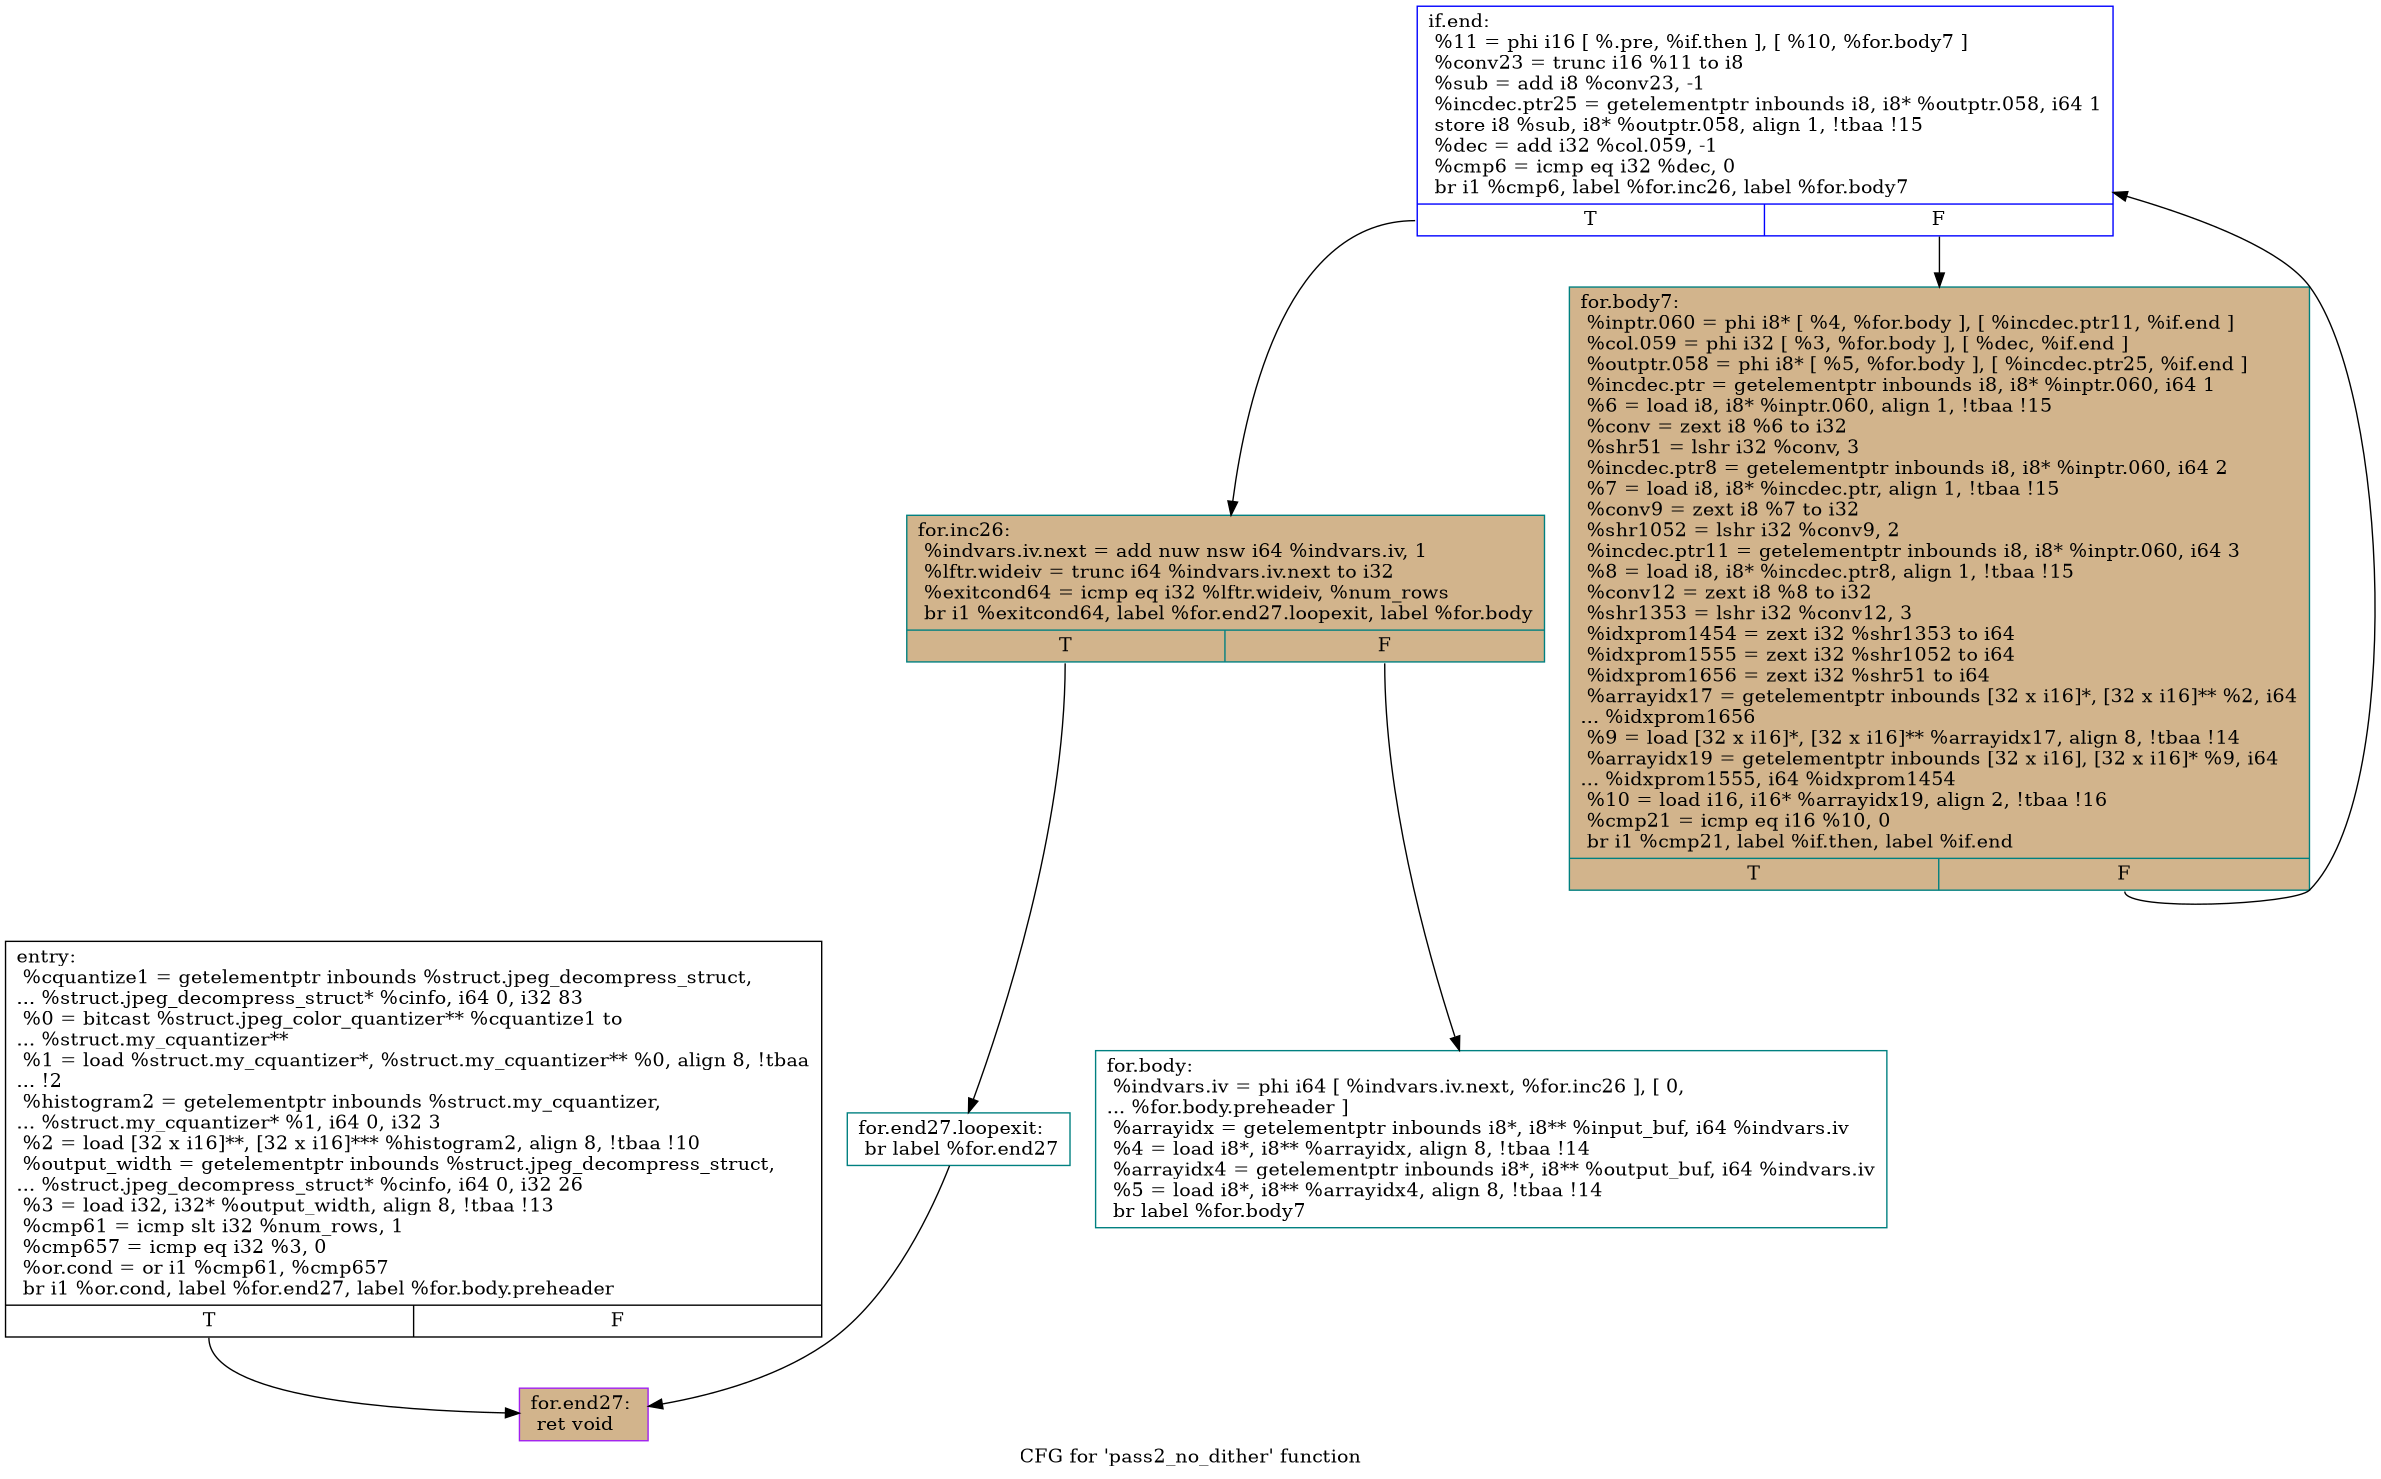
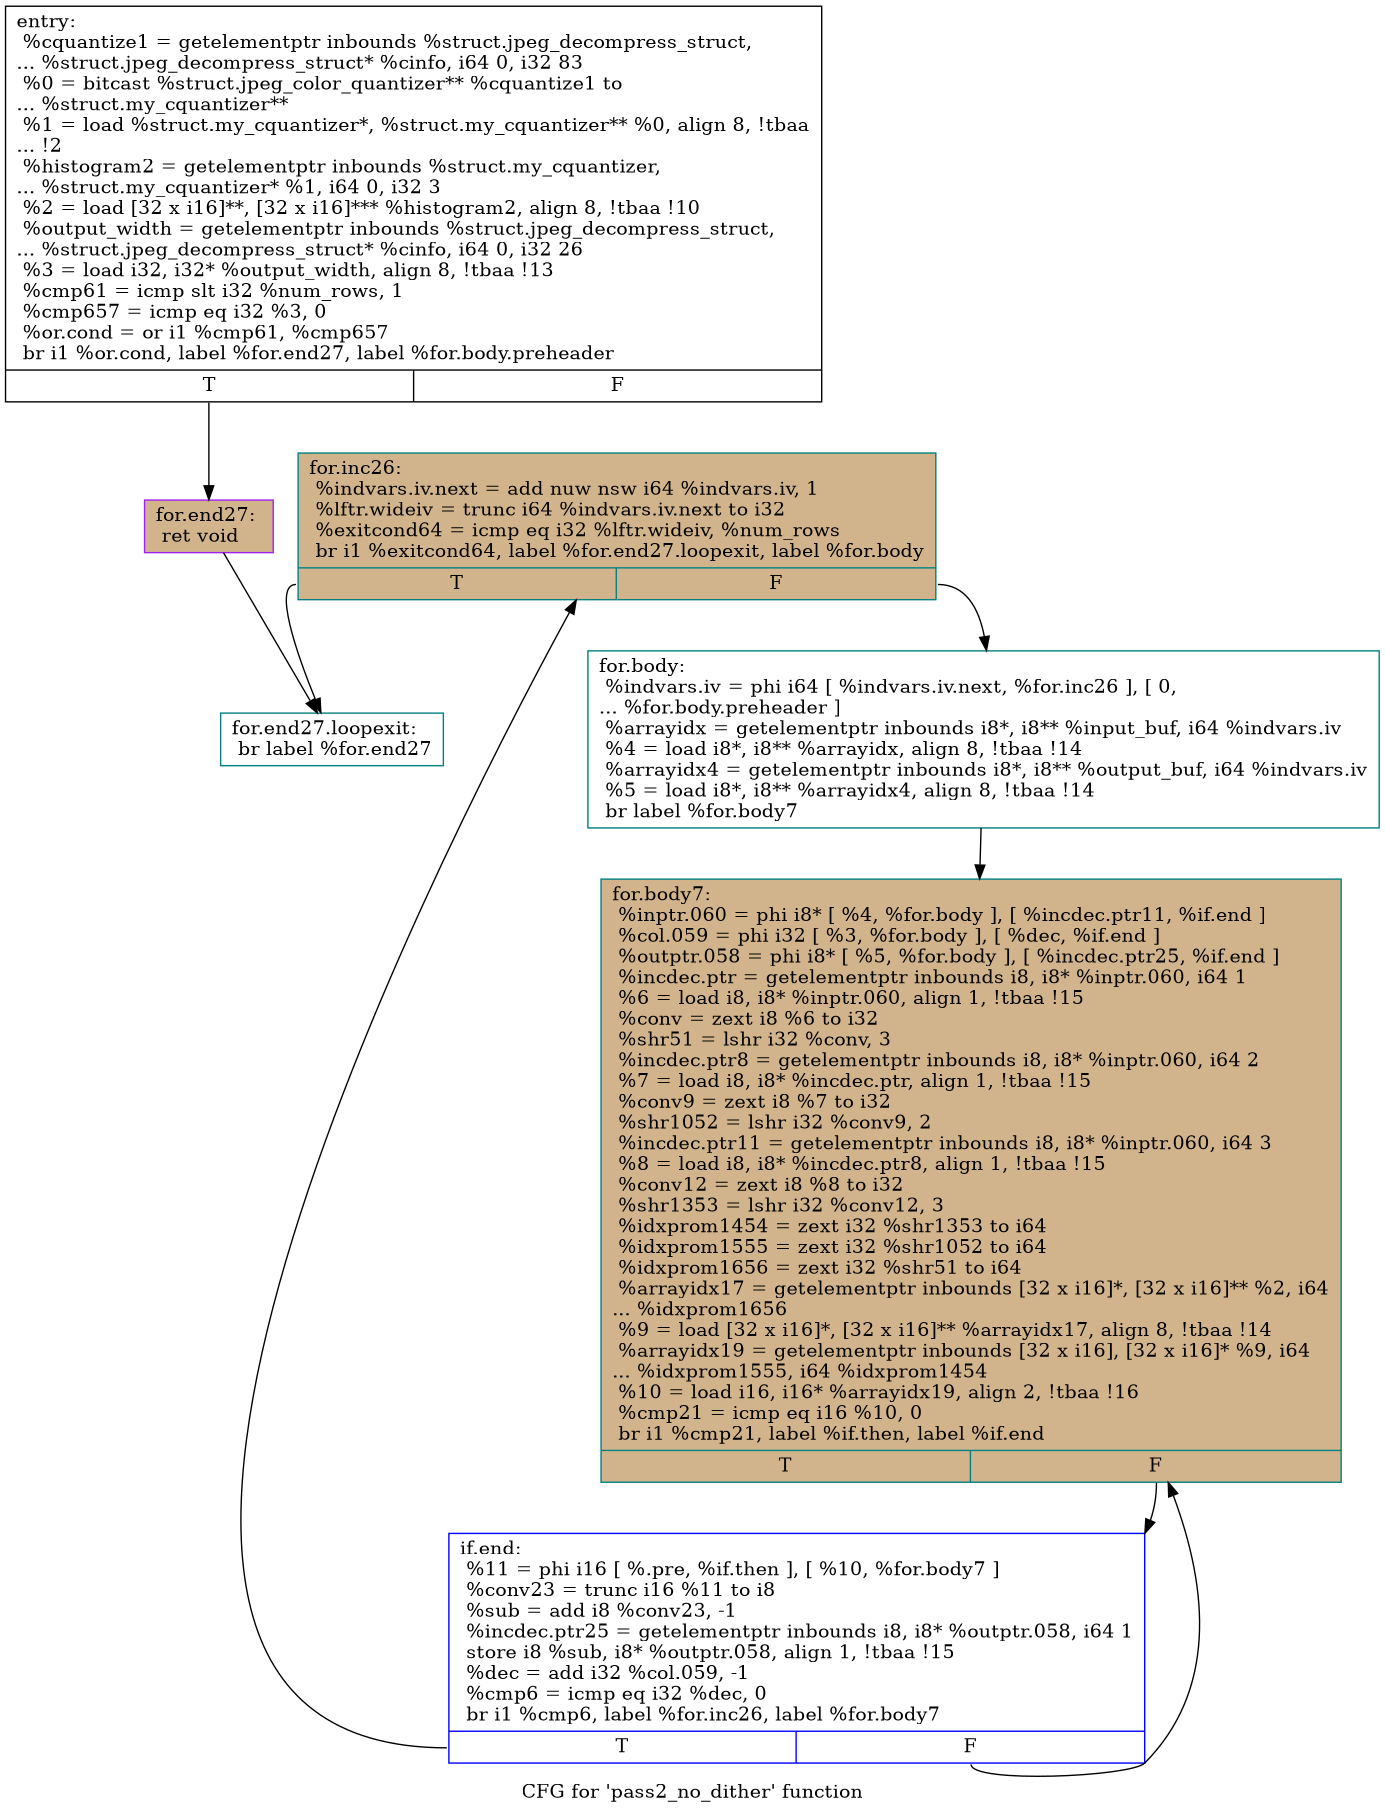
edge "for.body:" -> "for.body7:": added
edge "for.end27.loopexit:" -> "for.end27:": reversed
